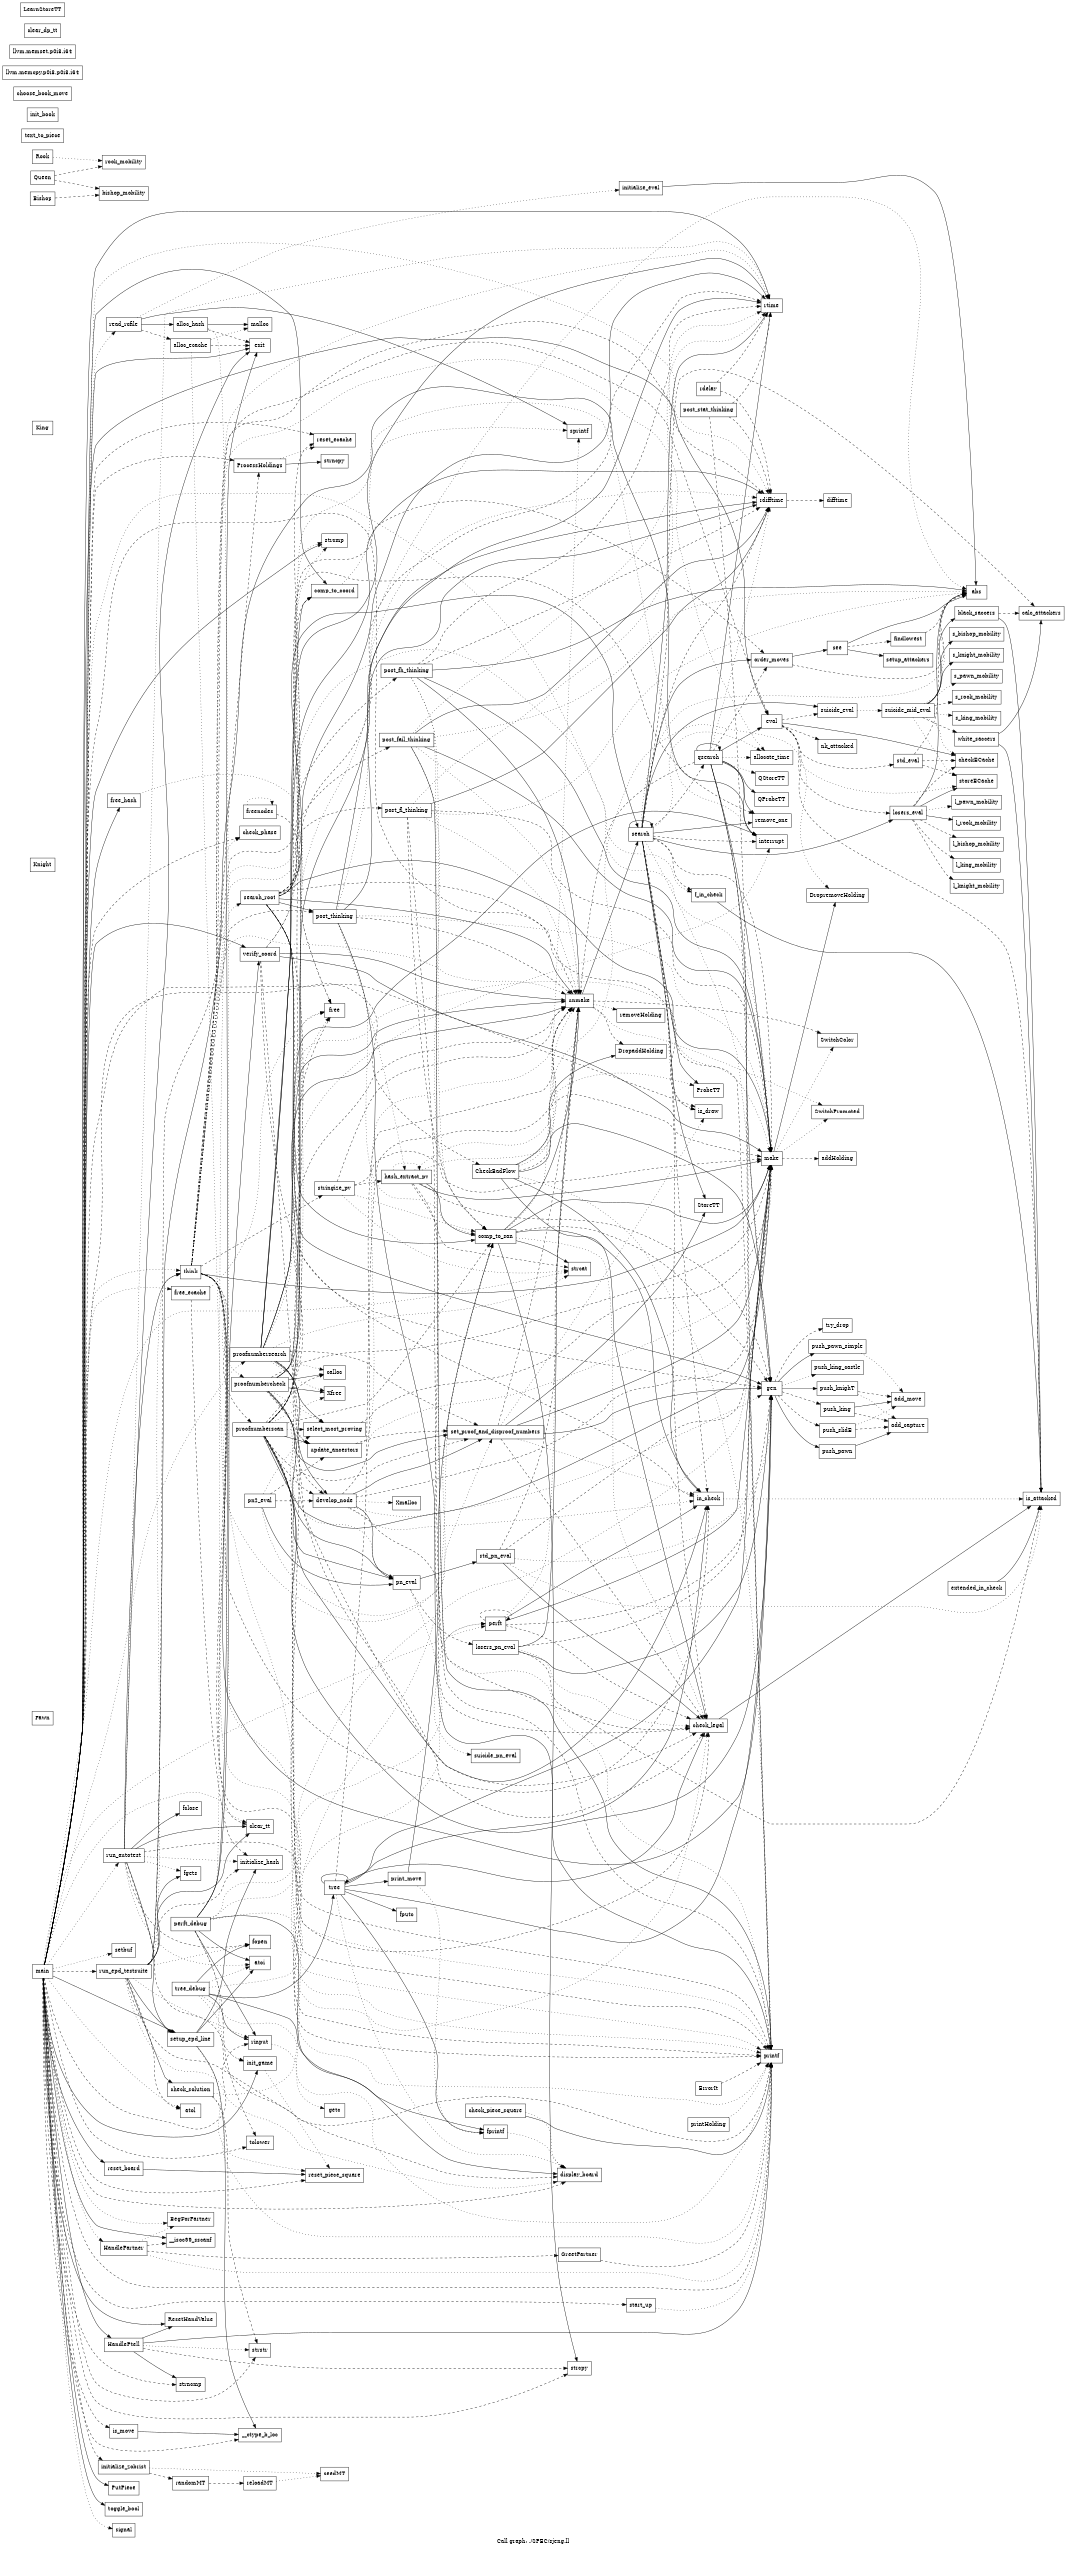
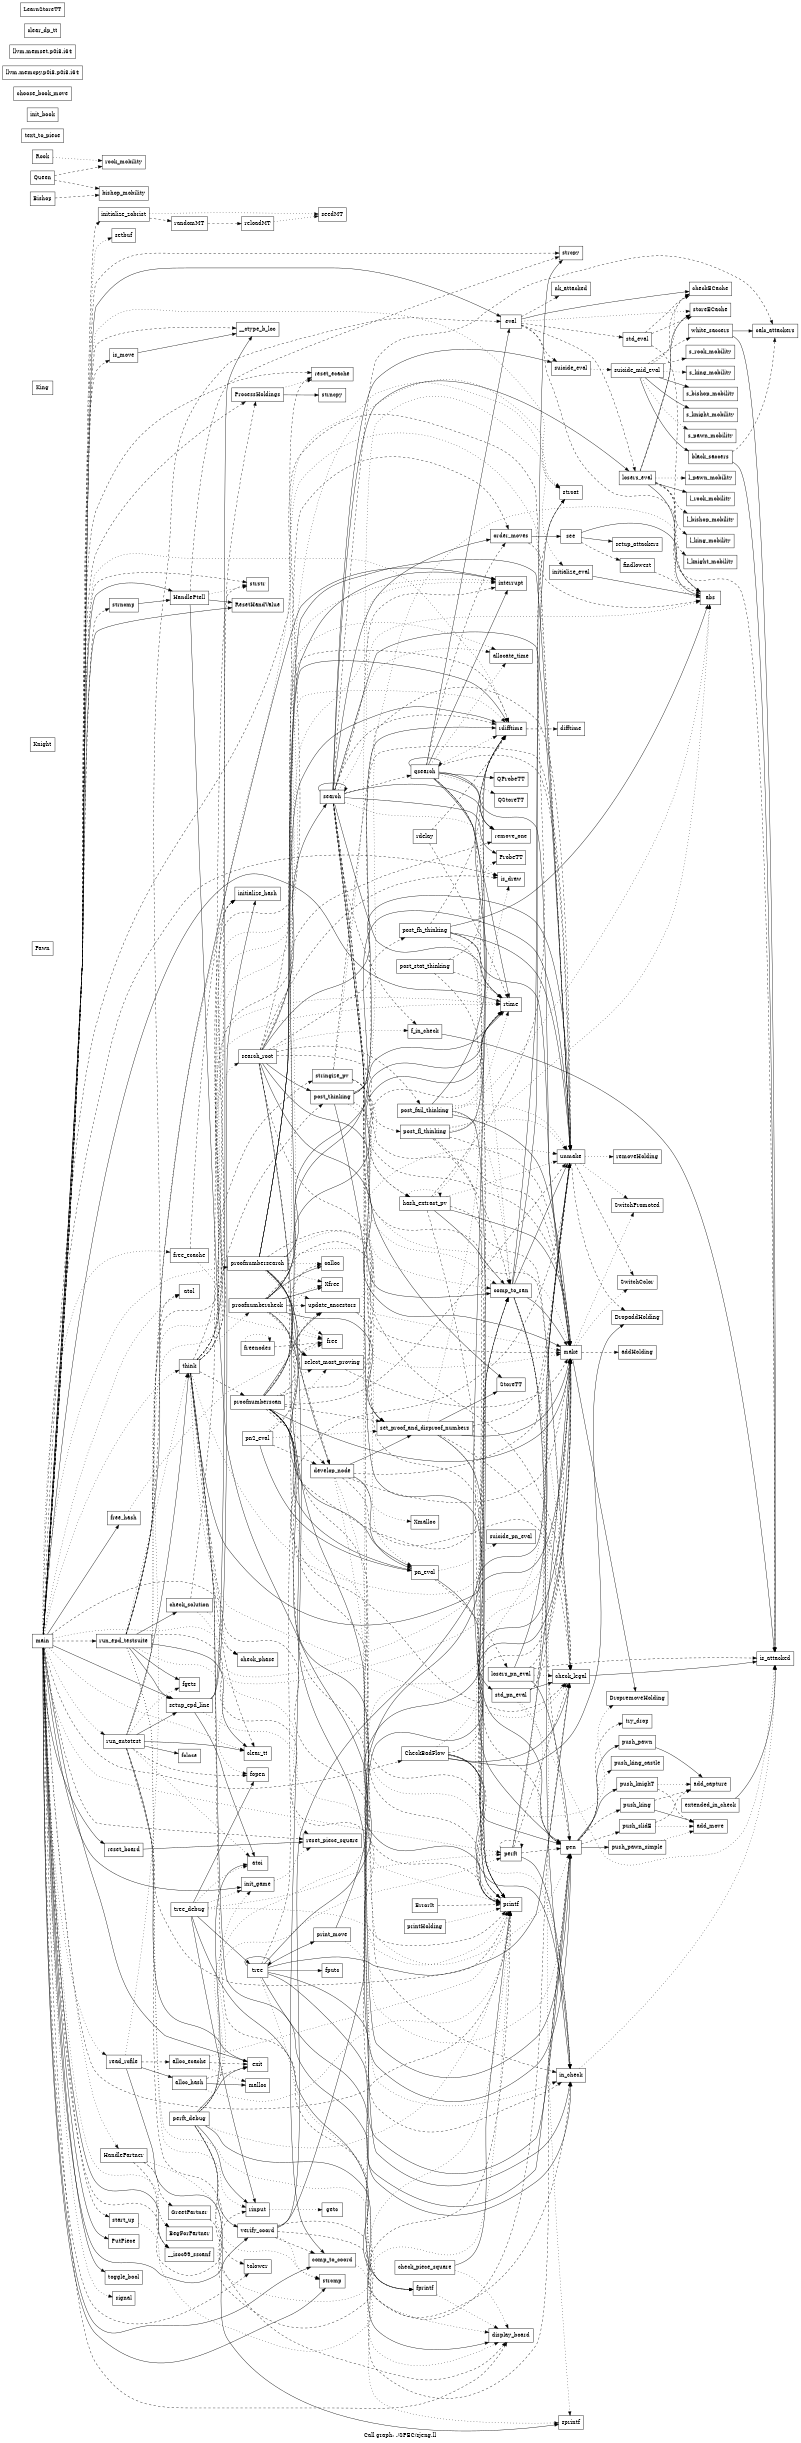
edge "unmake" -> "search": reversed
edge "CheckBadFlow" -> "printf": style dotted -> dashed
edge "HandlePtell" -> "strncmp": reversed
